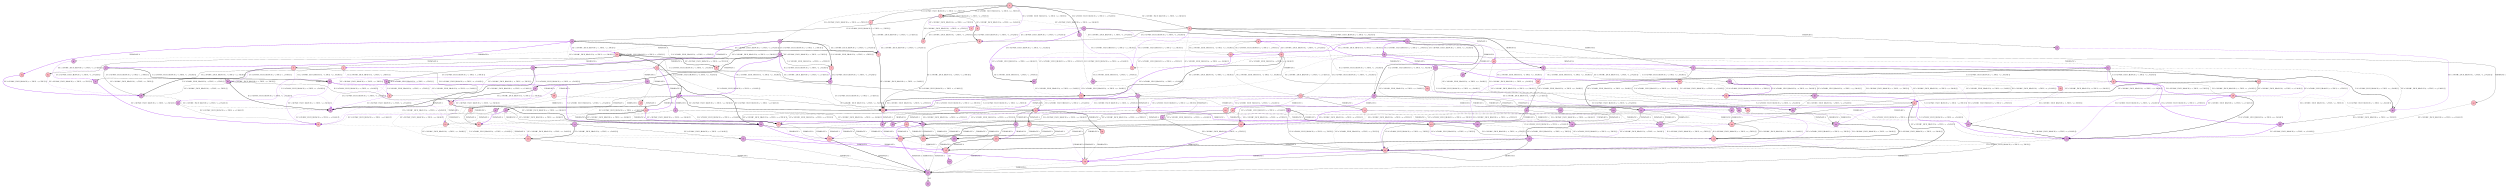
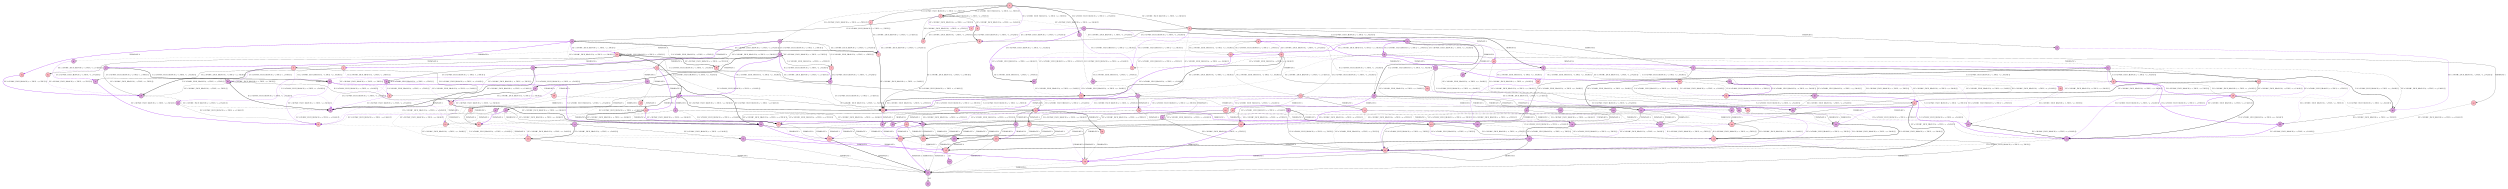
edge "4" -> "10": style bold -> dashed
